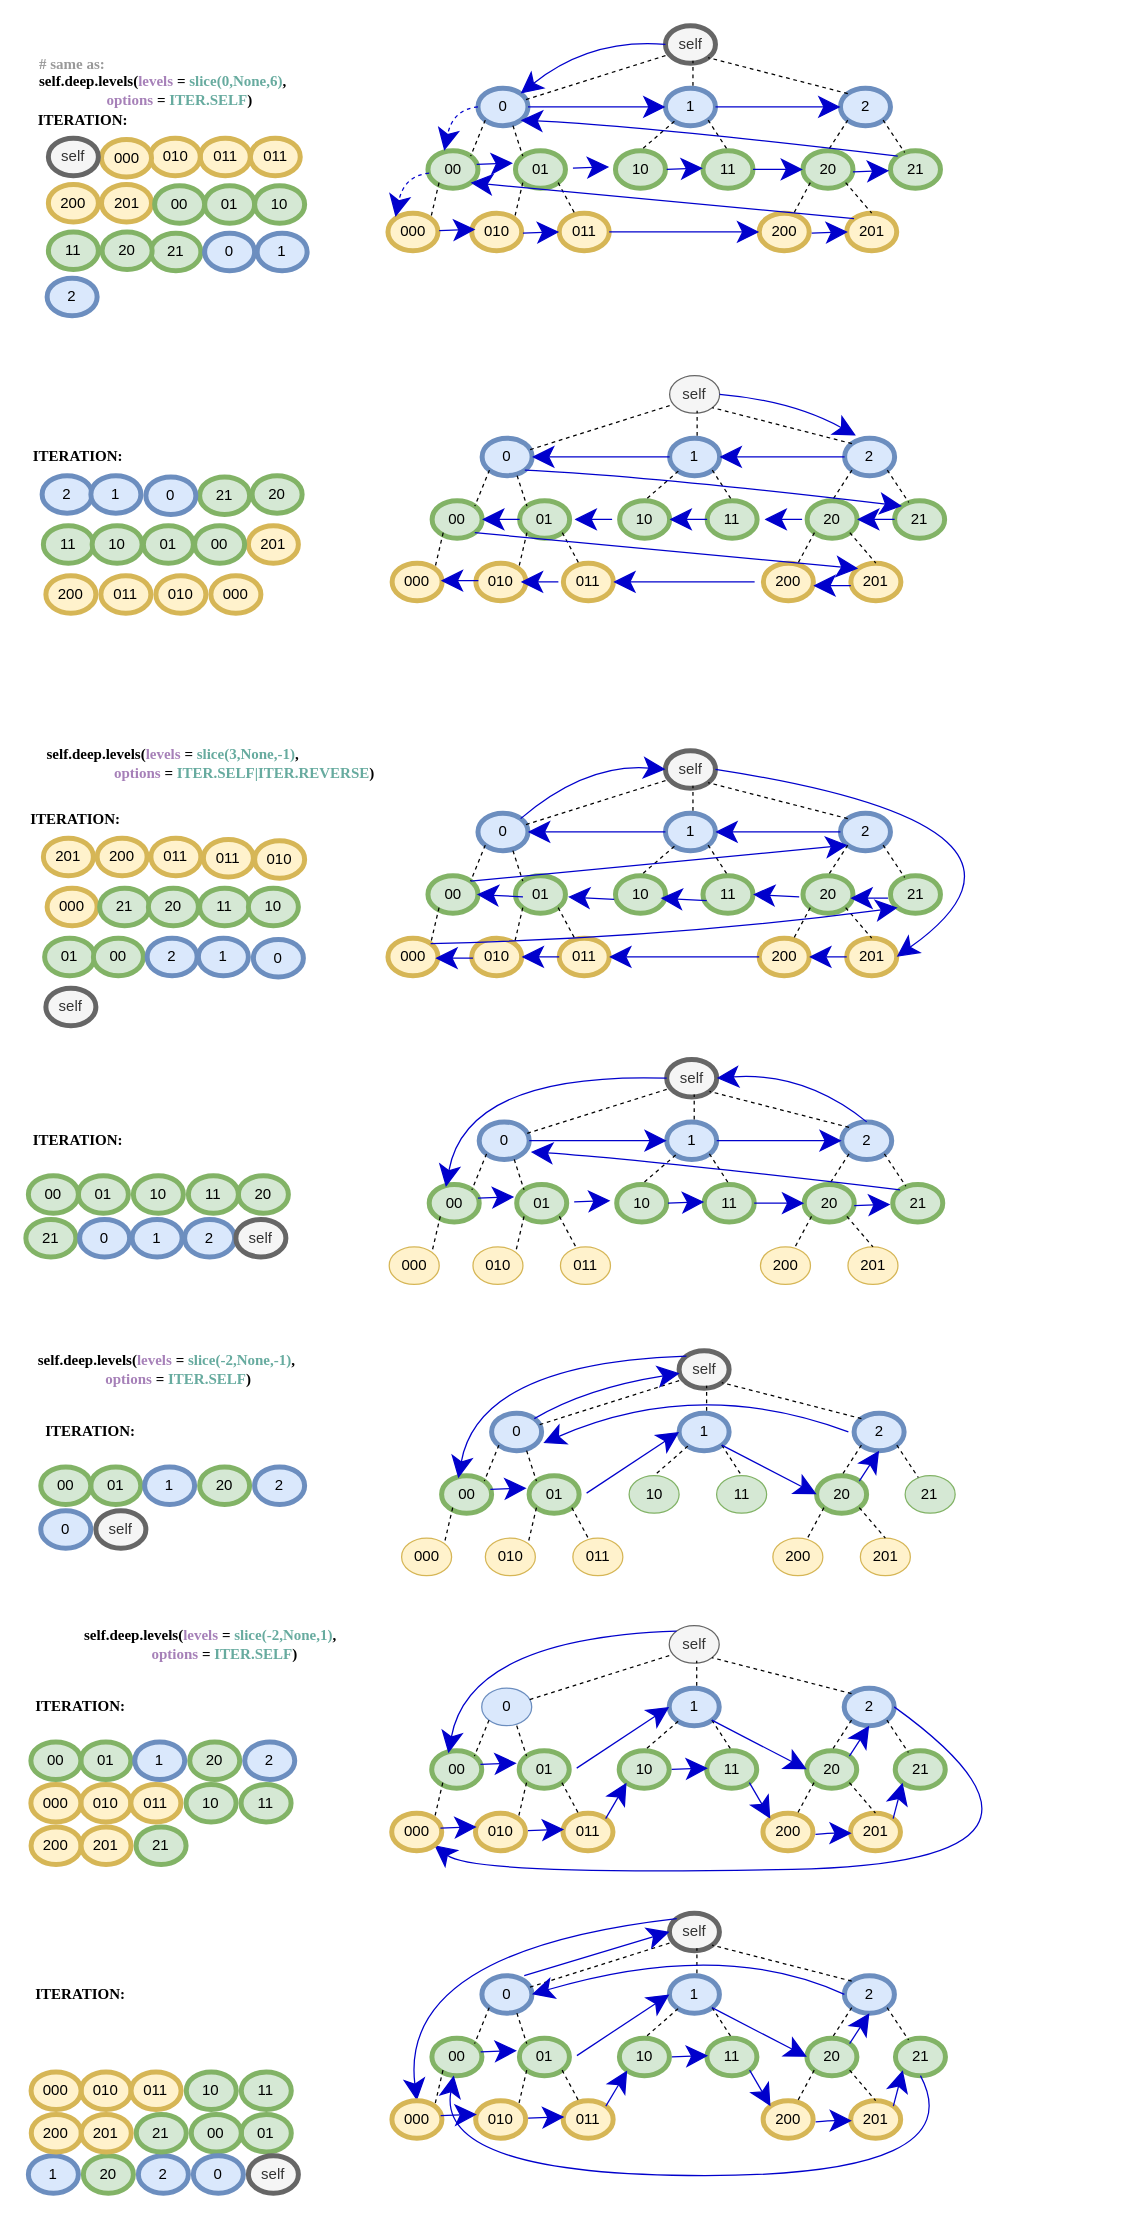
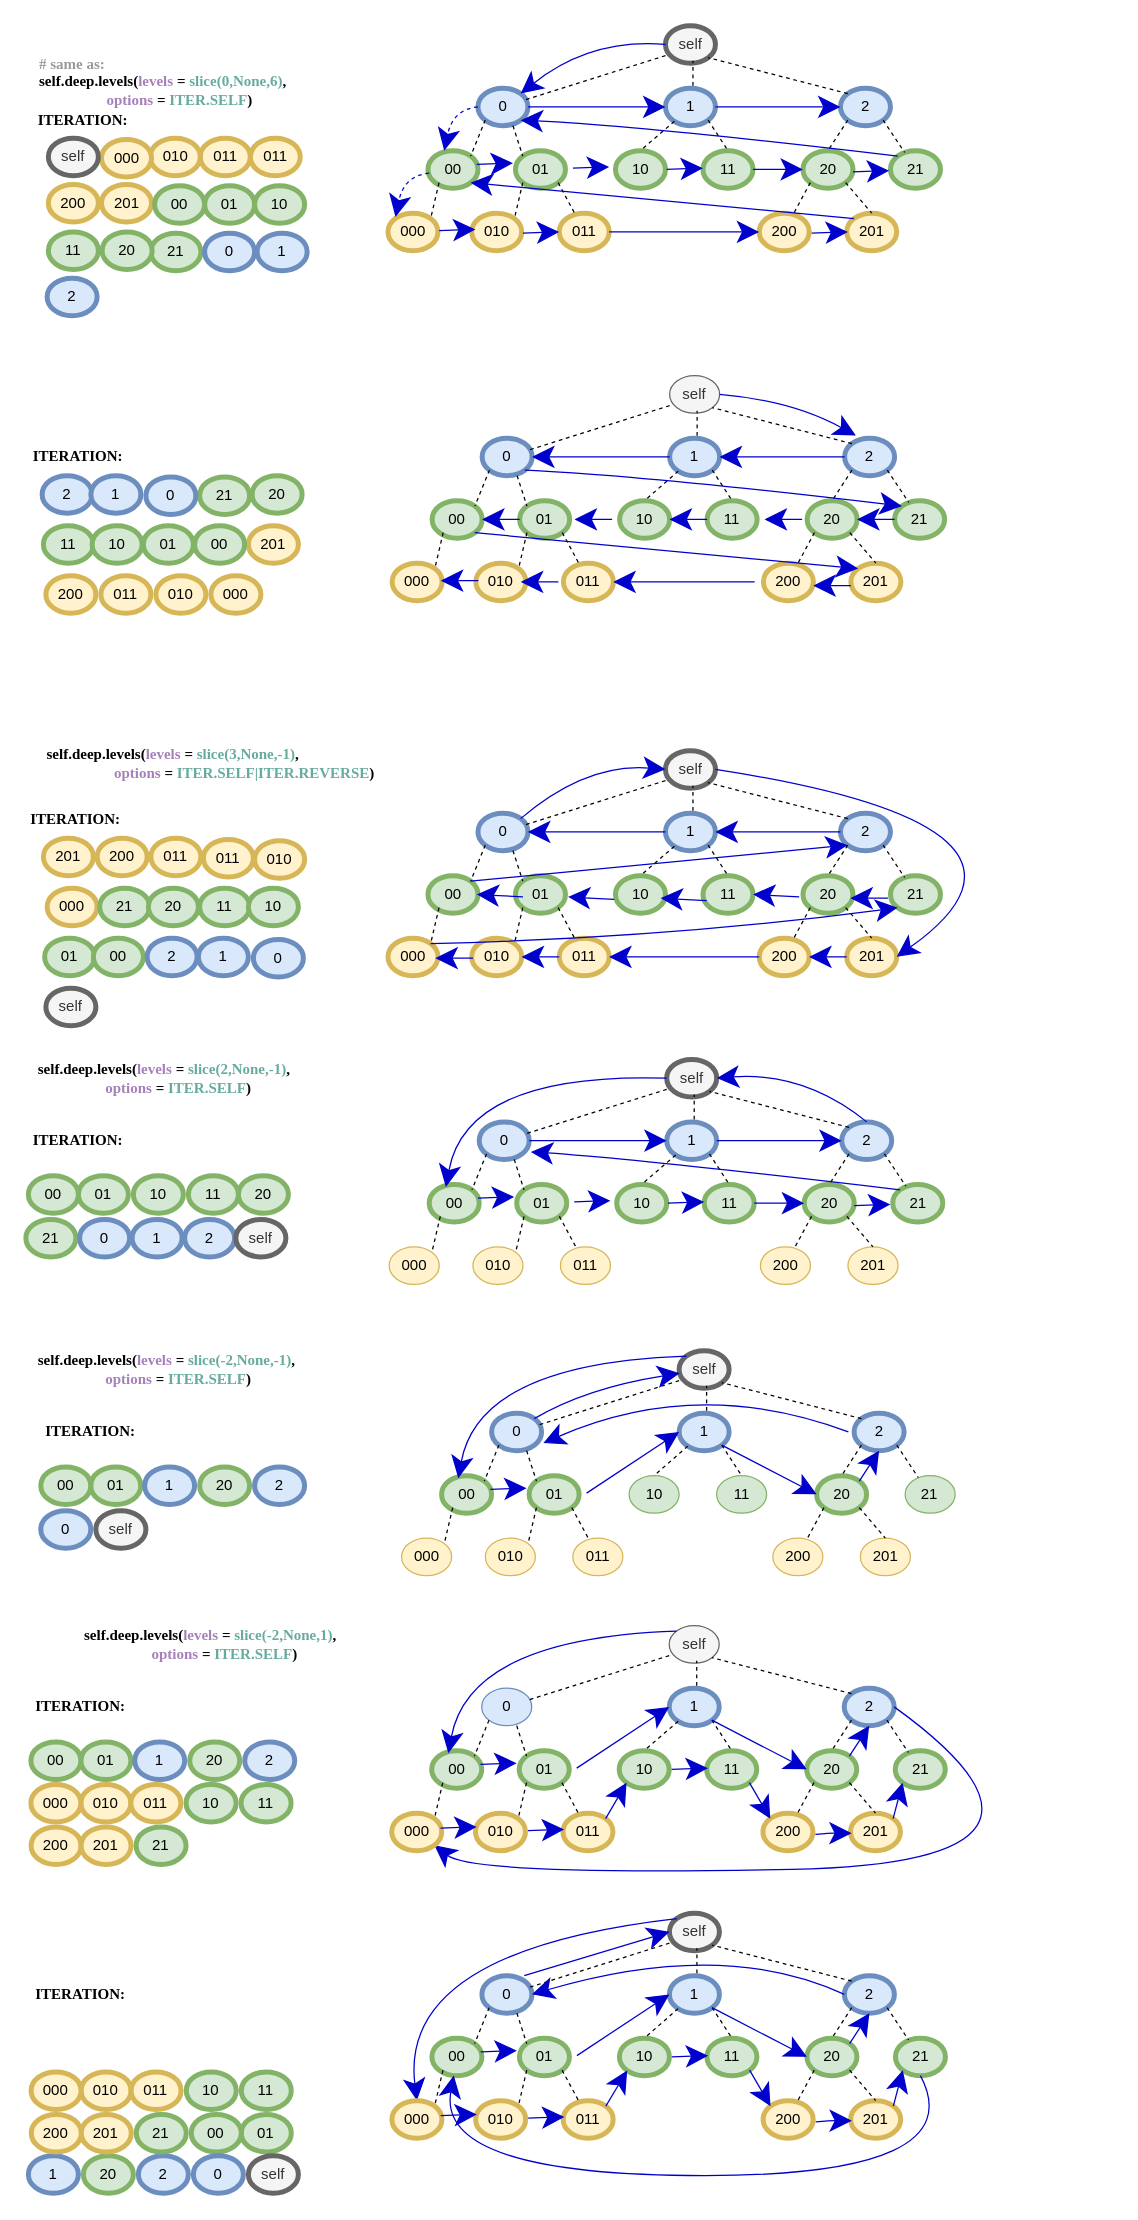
node "self.deep.levels(levels = slice(2,None,-1), options = ITER.SELF)": added
